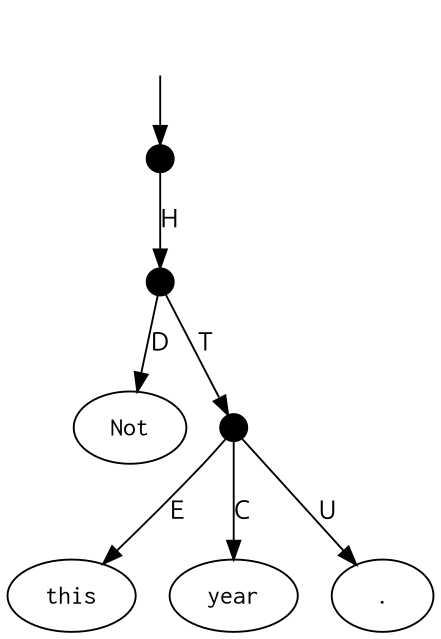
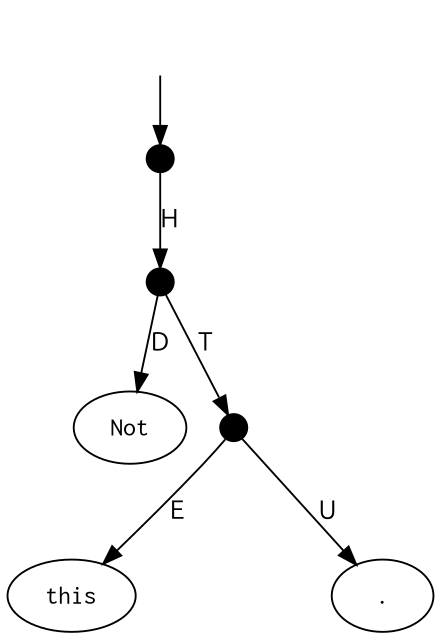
node "year": removed
